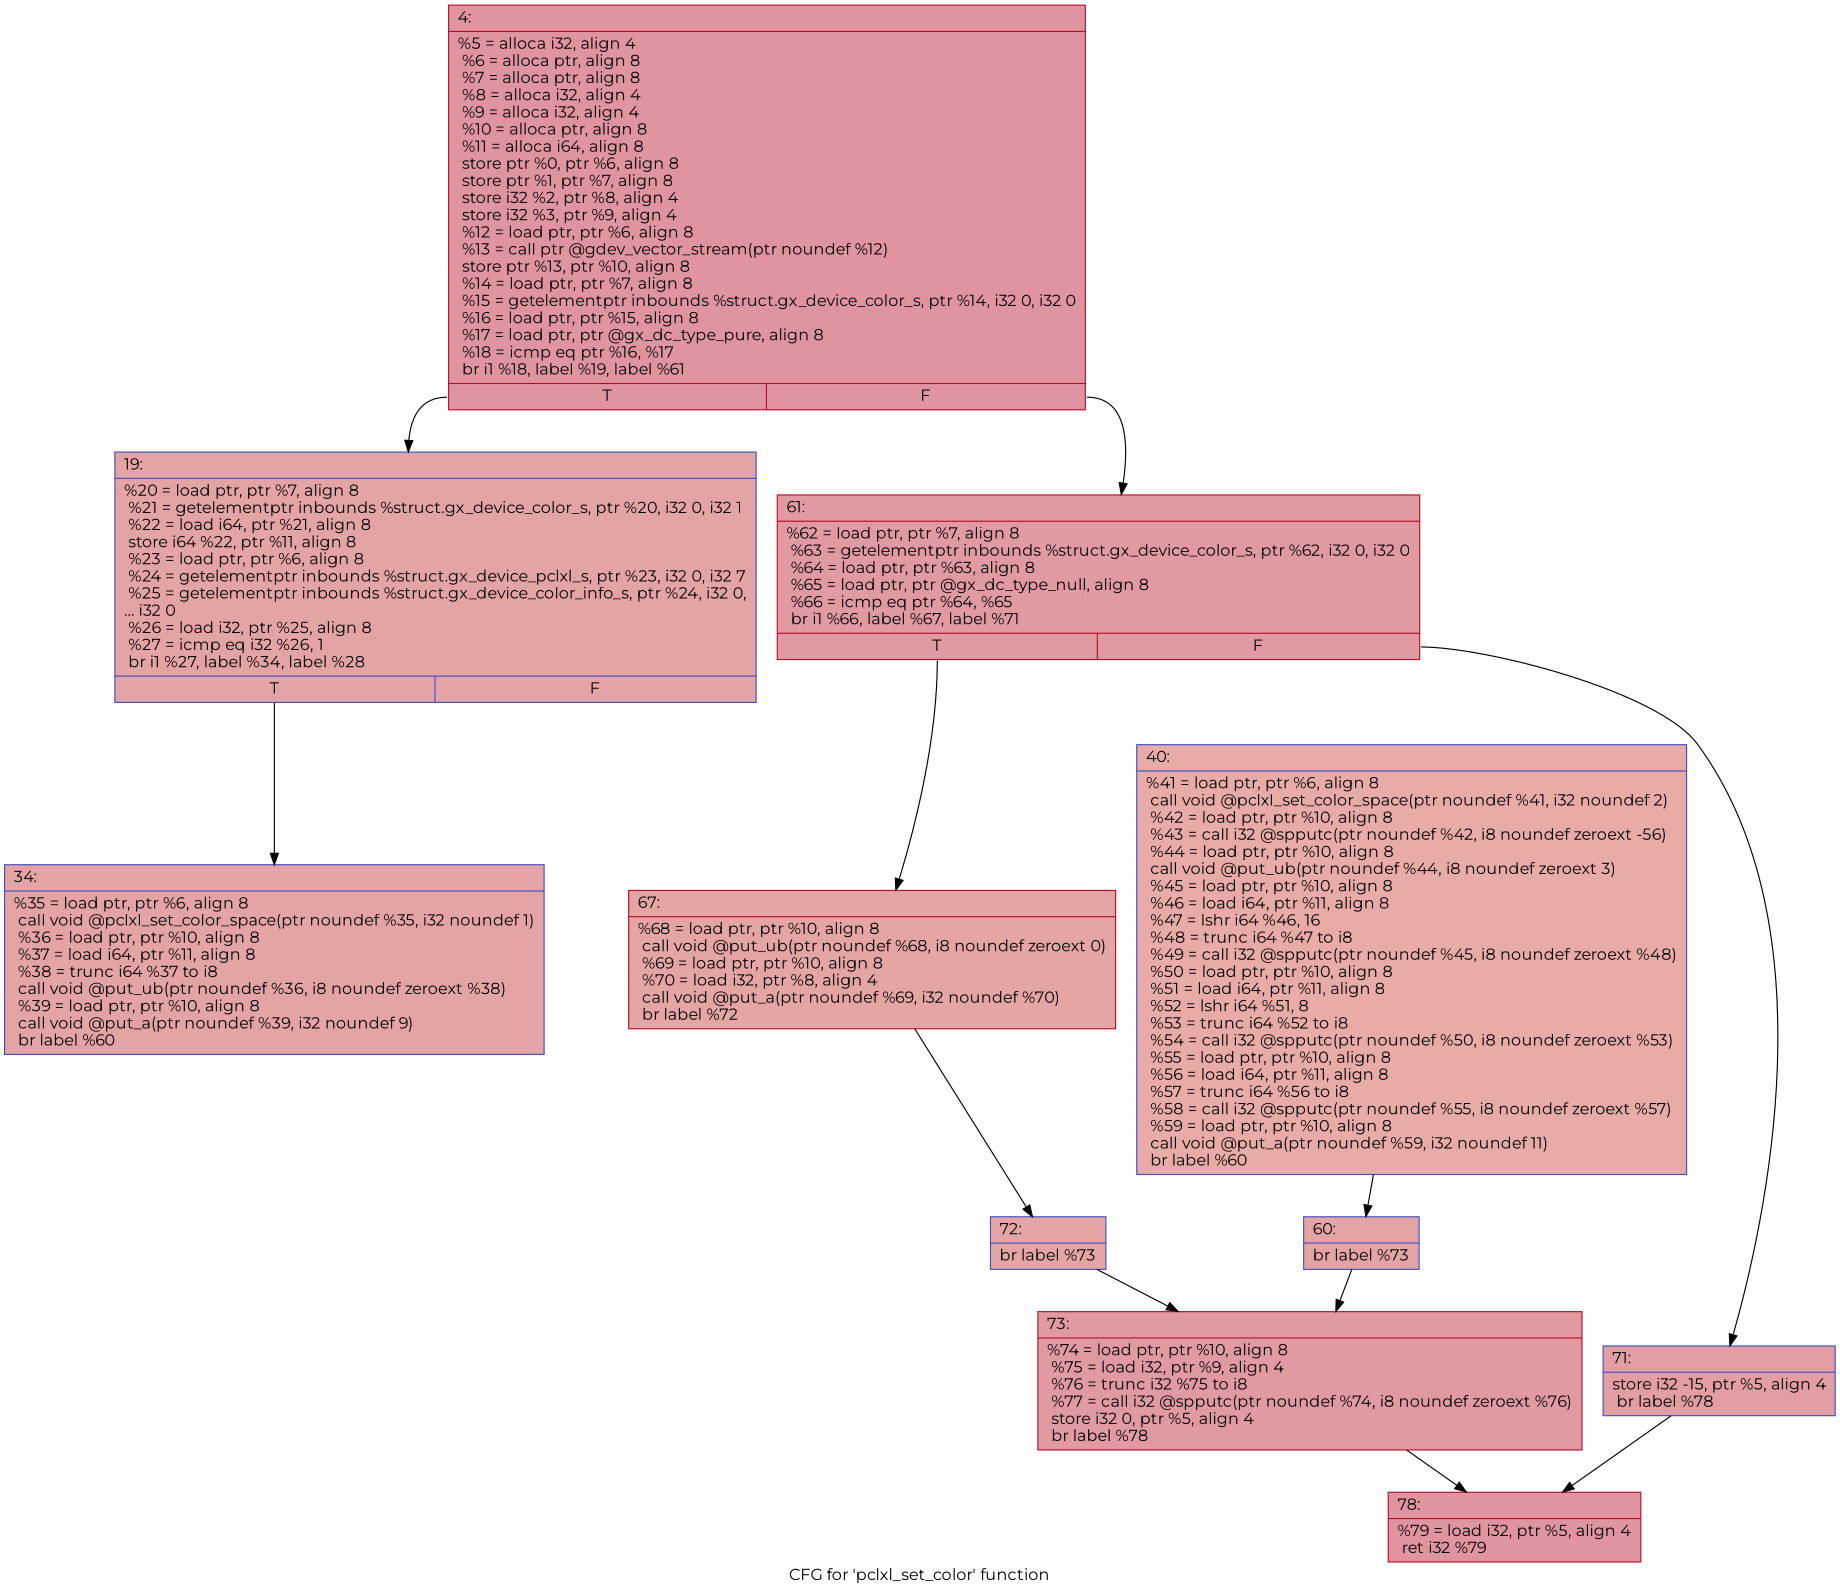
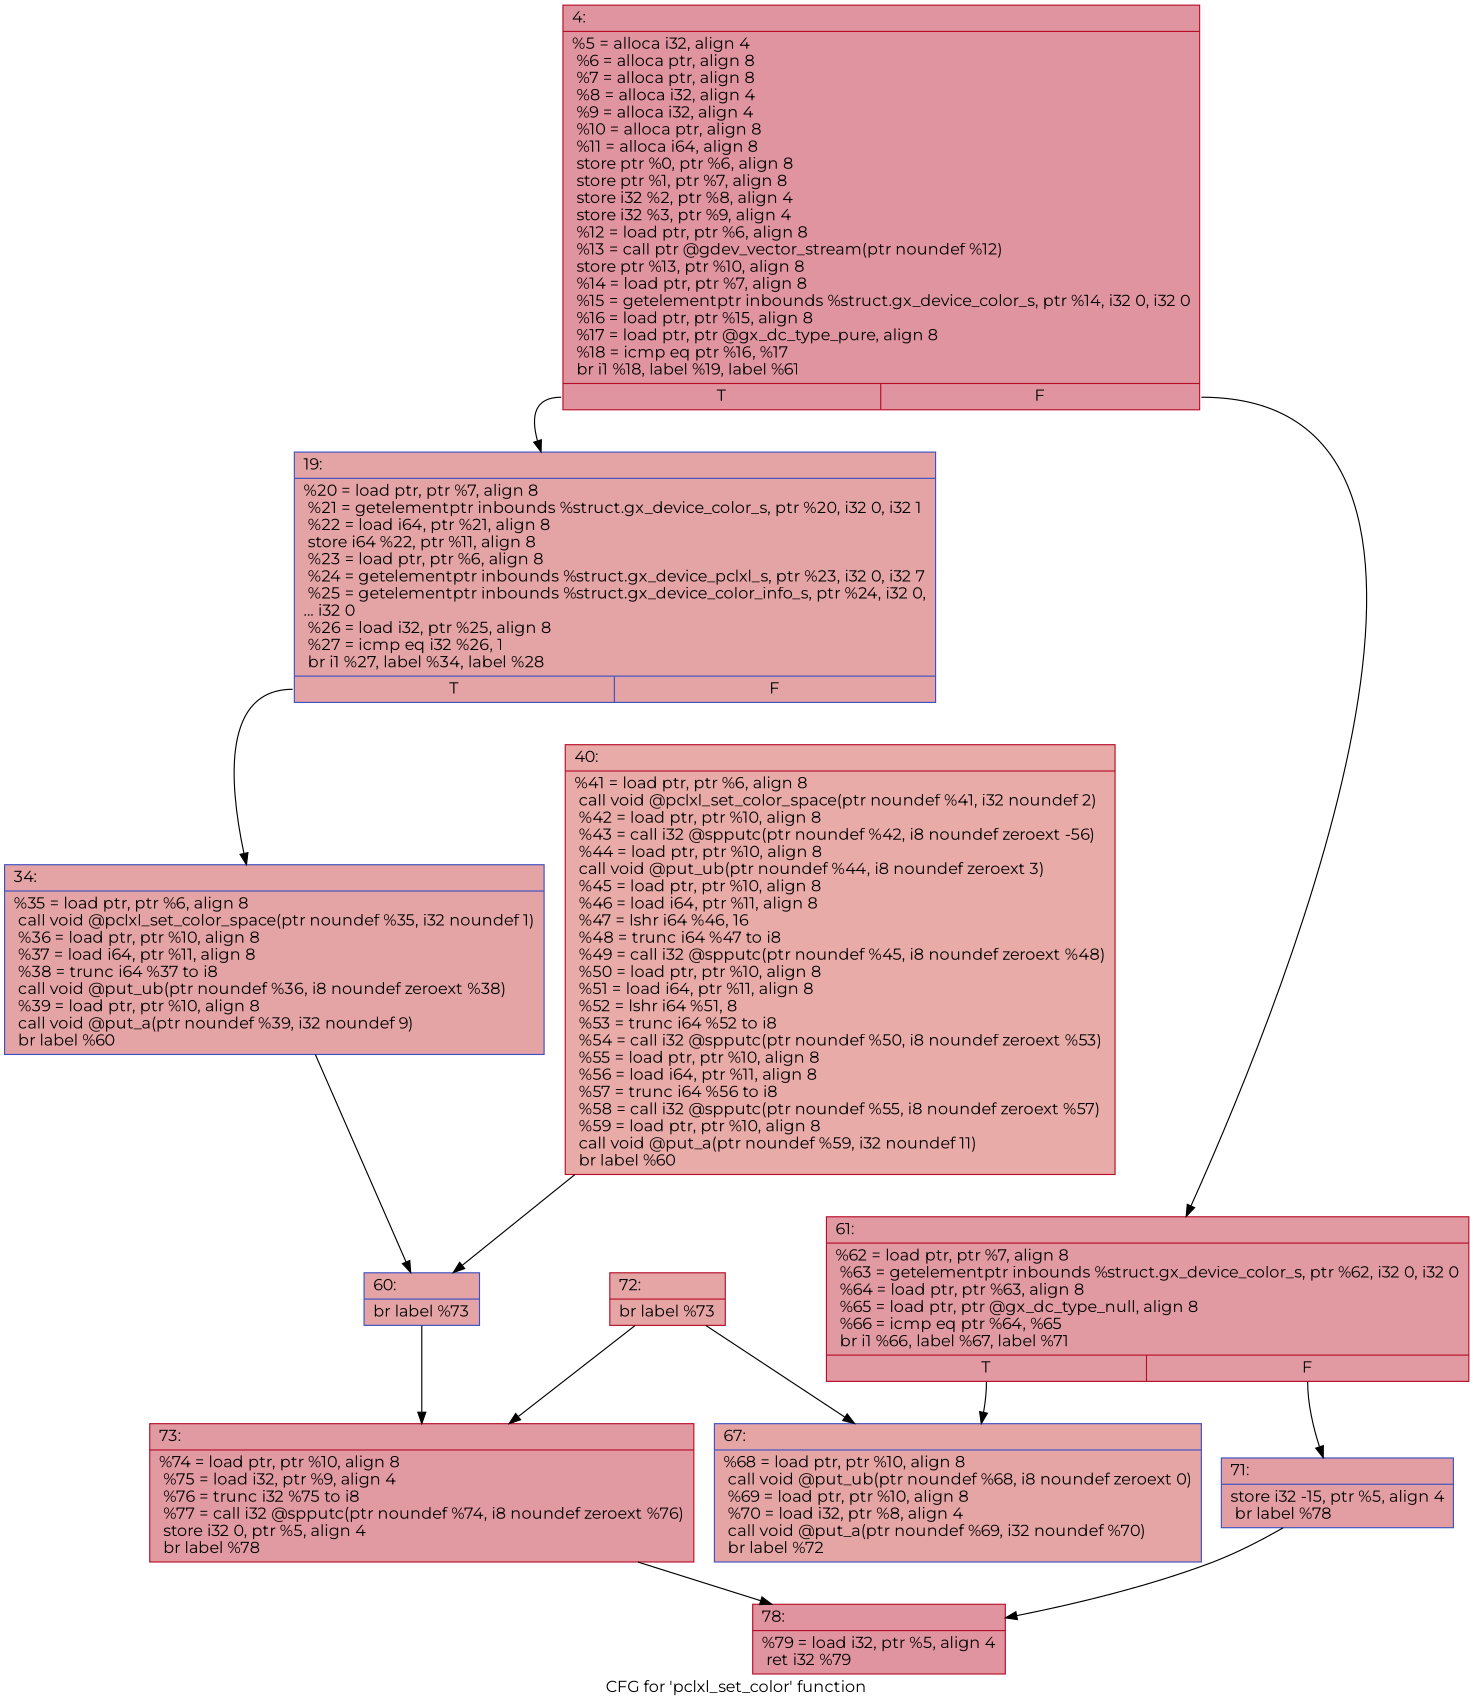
node "67:": color #b70d28ff -> #3d50c3ff
node "40:": color #3d50c3ff -> #b70d28ff
edge "67:" -> "72:": reversed
edge "34:" -> "60:": added
node "72:": color #3d50c3ff -> #b70d28ff
